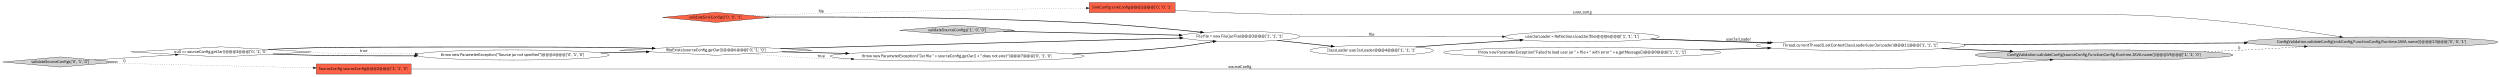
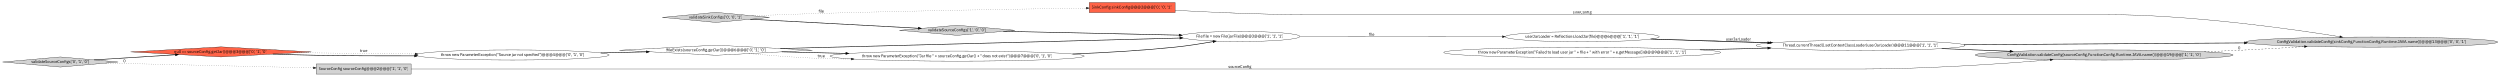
node "validateSinkConfigs['0', '0', '1']": fillcolor tomato -> lightgray
edge "validateSinkConfigs['0', '0', '1']" -> "File file = new File(jarFile)@@@3@@@['1', '1', '1']": now "validateSinkConfigs['0', '0', '1']" -> "validateSourceConfigs['1', '0', '0']"
edge "null == sourceConfig.getJar()@@@3@@@['0', '1', '0']" -> "!fileExists(sourceConfig.getJar())@@@6@@@['0', '1', '0']": removed
node "ClassLoader userJarLoader@@@4@@@['1', '1', '1']": removed
node "null == sourceConfig.getJar()@@@3@@@['0', '1', '0']": fillcolor white -> tomato
edge "validateSourceConfigs['0', '1', '0']" -> "null == sourceConfig.getJar()@@@3@@@['0', '1', '0']": style solid -> bold
node "SourceConfig sourceConfig@@@2@@@['1', '1', '0']": fillcolor tomato -> lightgray
